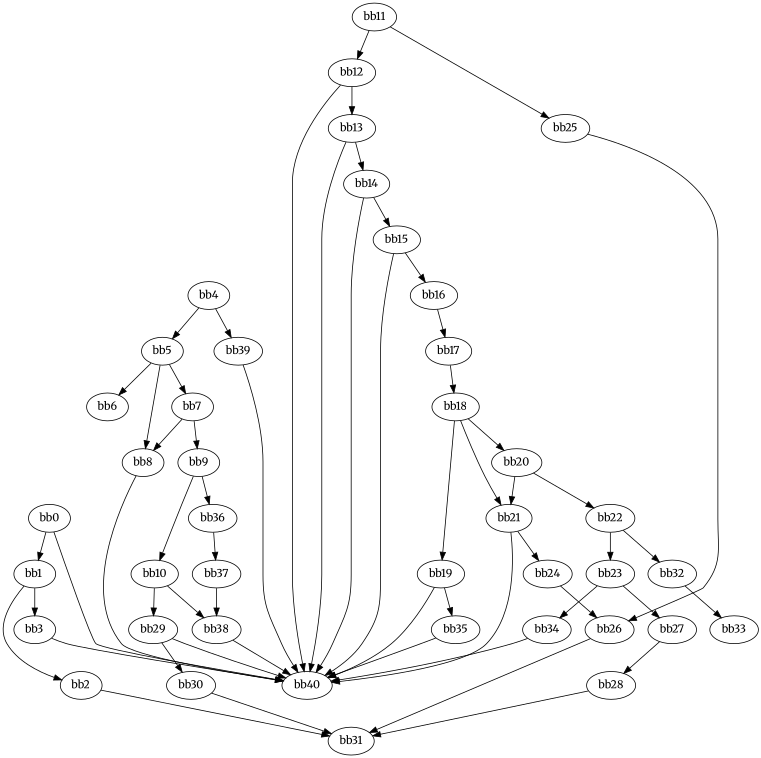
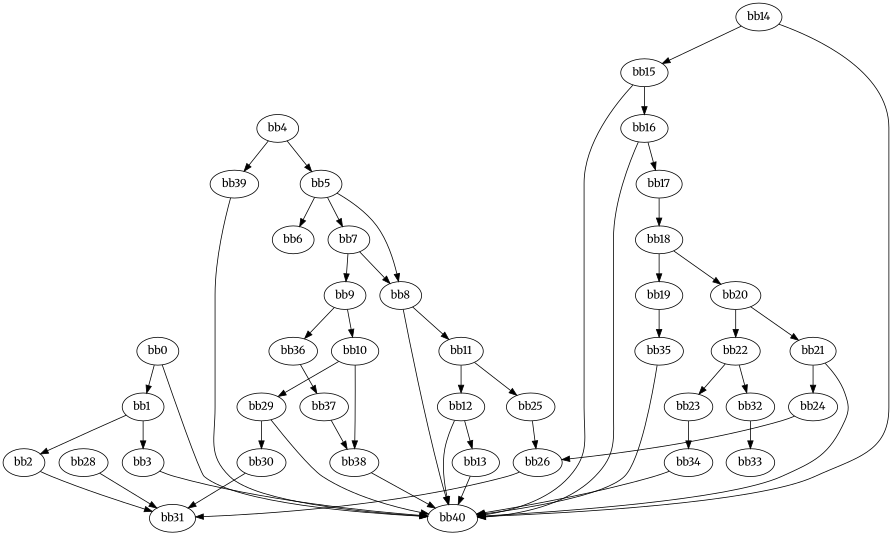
edge "bb13" -> "bb14": removed
edge "bb8" -> "bb11": added
edge "bb18" -> "bb21": removed
node "bb27": removed
edge "bb19" -> "bb40": now "bb16" -> "bb40"
